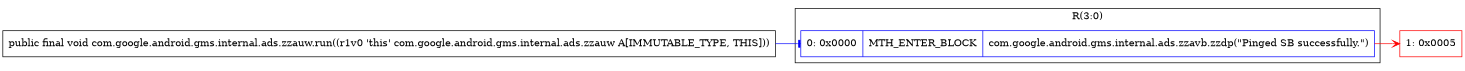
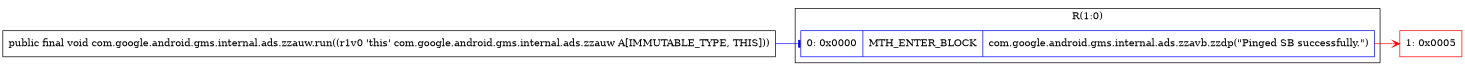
cluster "R(3:0)": label "R(3:0)" -> "R(1:0)"
